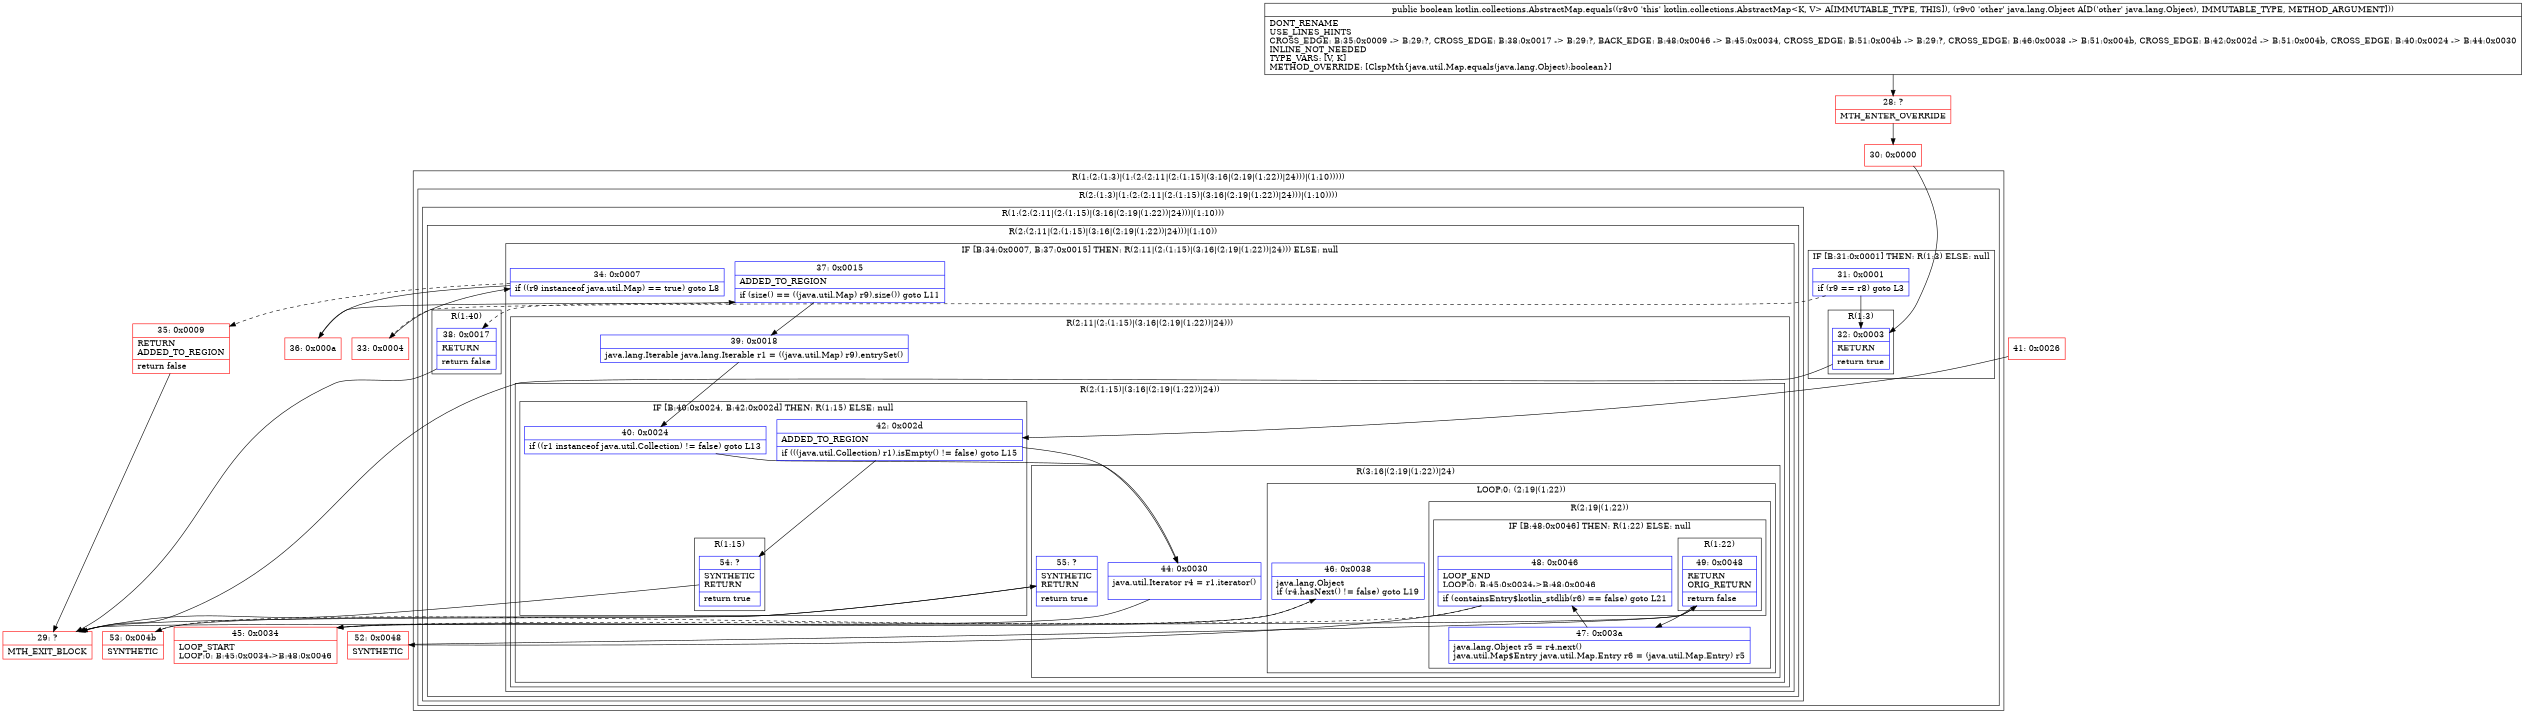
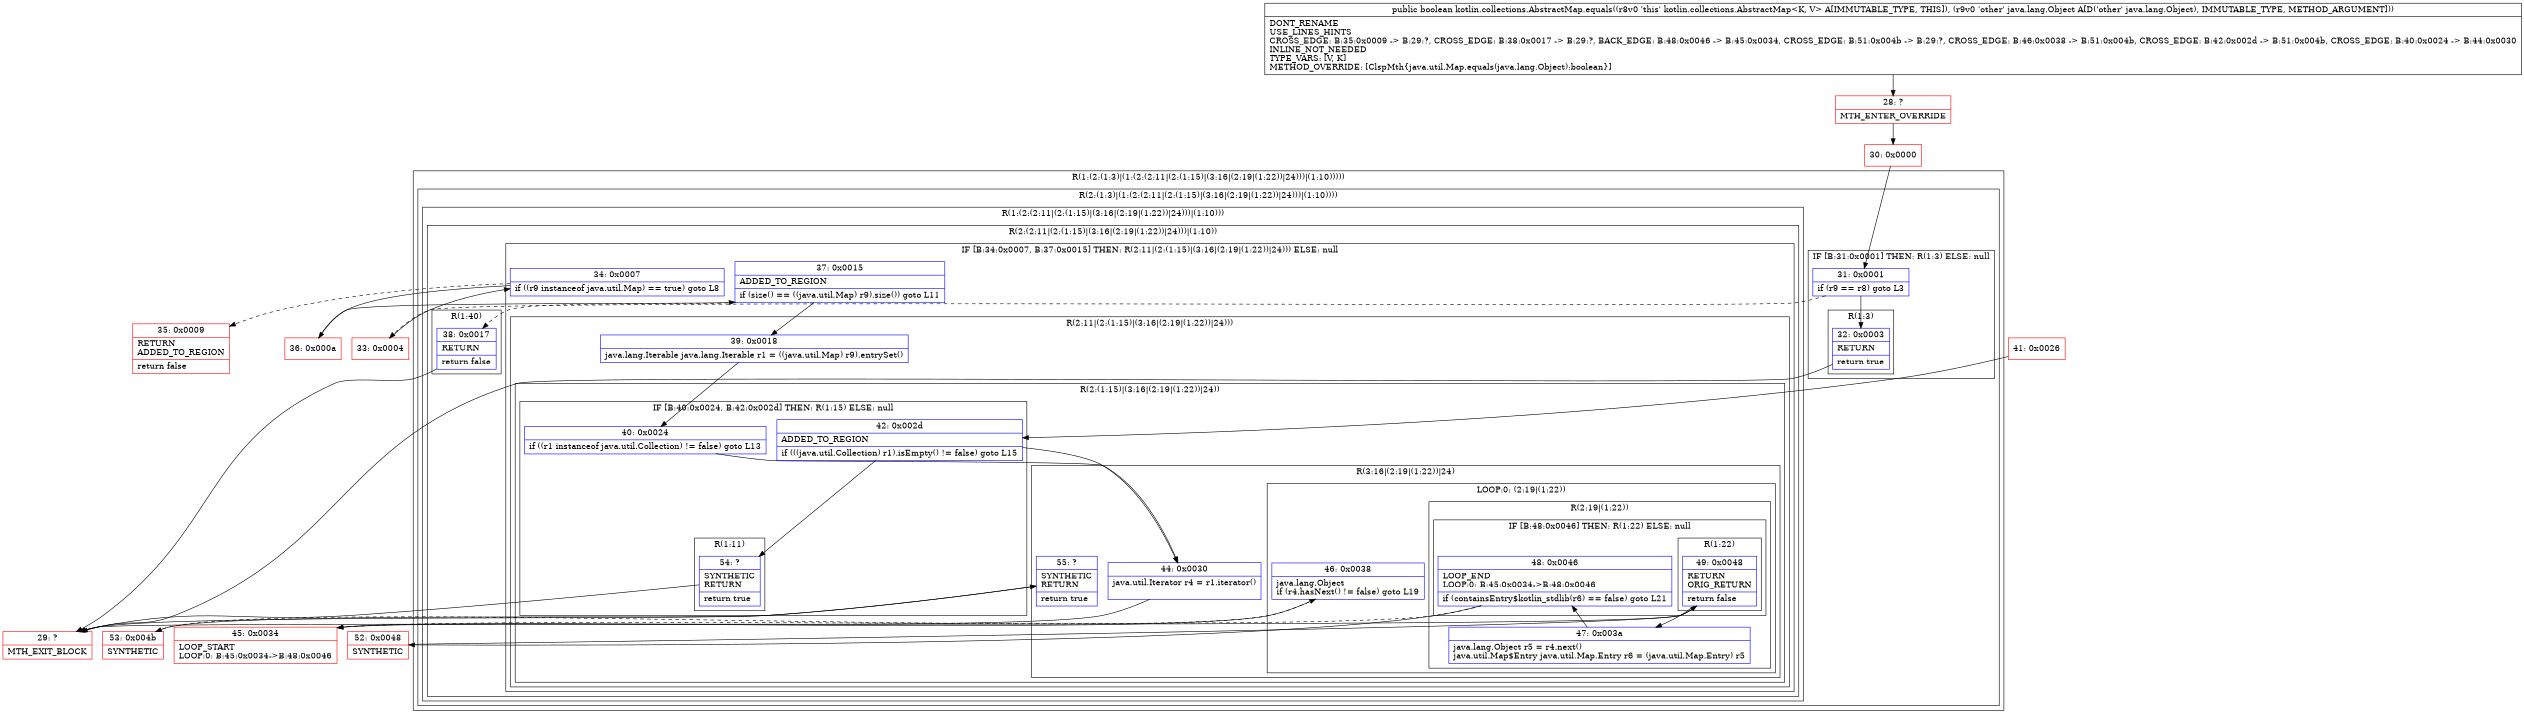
edge "30: 0x0000" -> "32: 0x0003": now "30: 0x0000" -> "31: 0x0001"
edge "35: 0x0009" -> "29: ?": removed
cluster "R(1:15)": label "R(1:15)" -> "R(1:11)"
